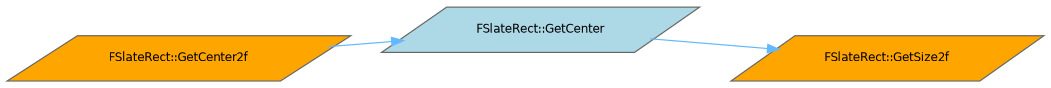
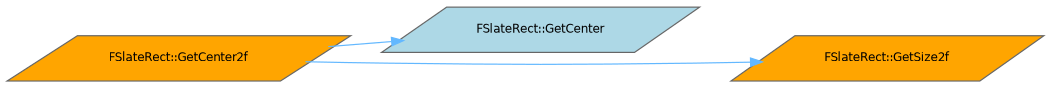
edge "FSlateRect::GetCenter" -> "FSlateRect::GetSize2f": now "FSlateRect::GetCenter2f" -> "FSlateRect::GetSize2f"
